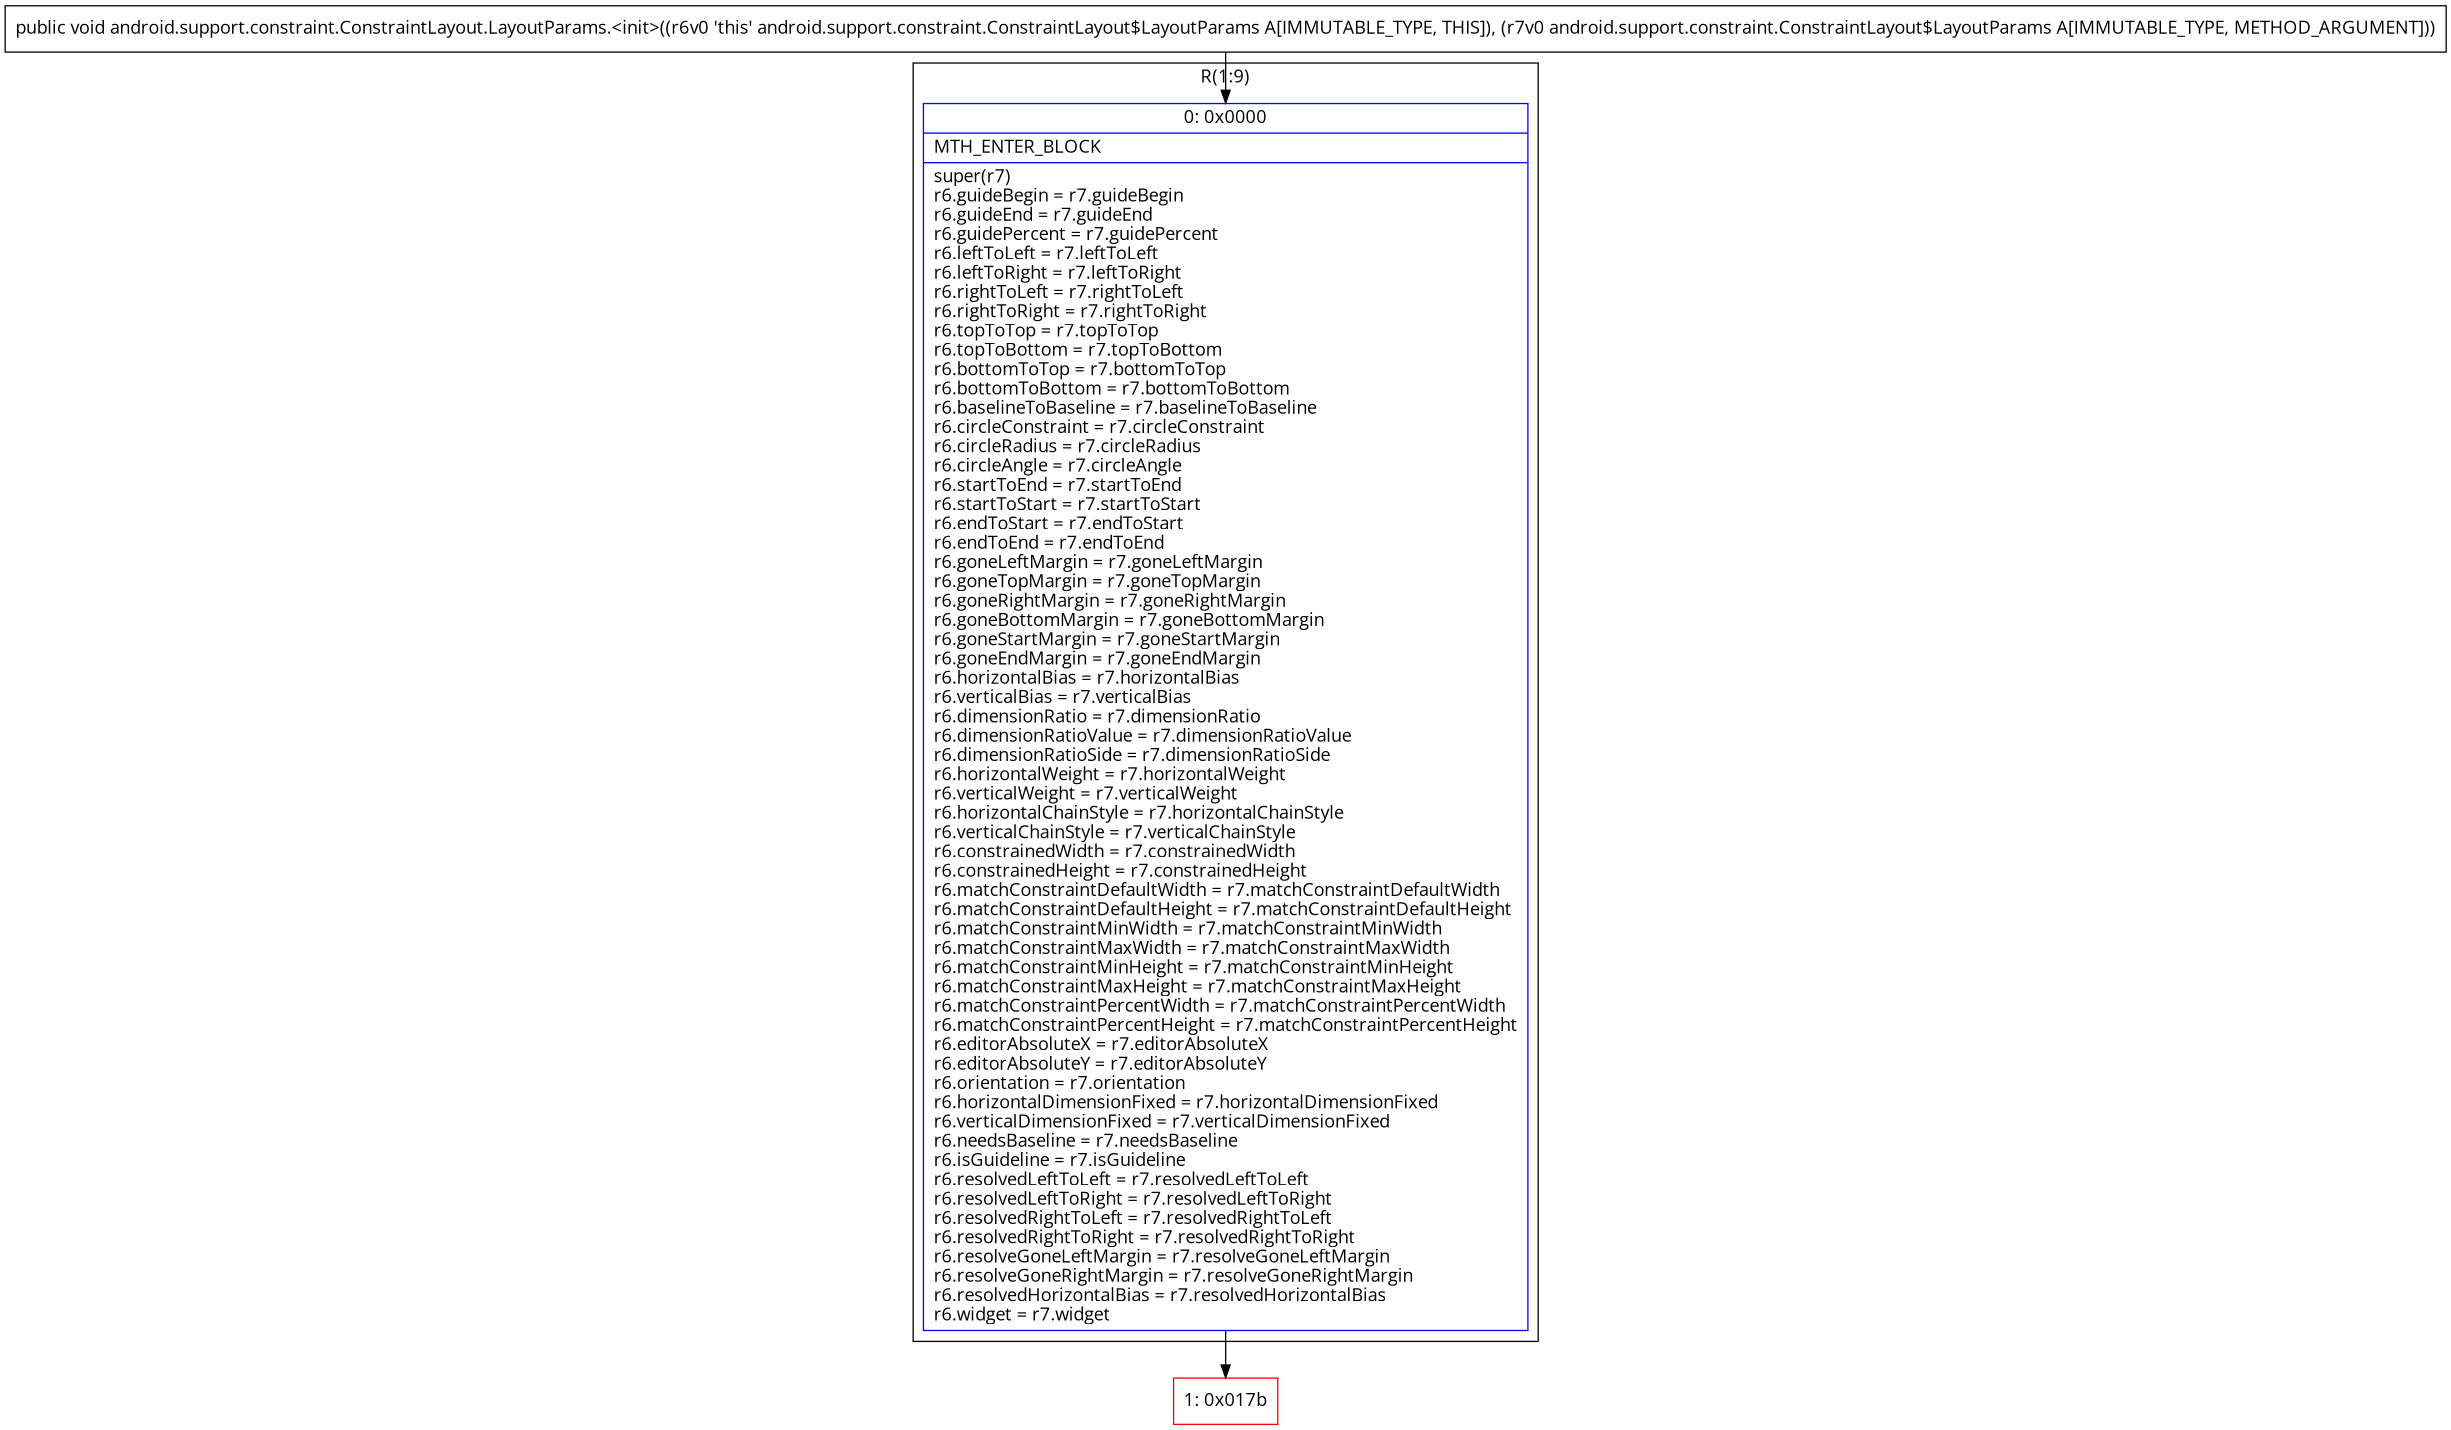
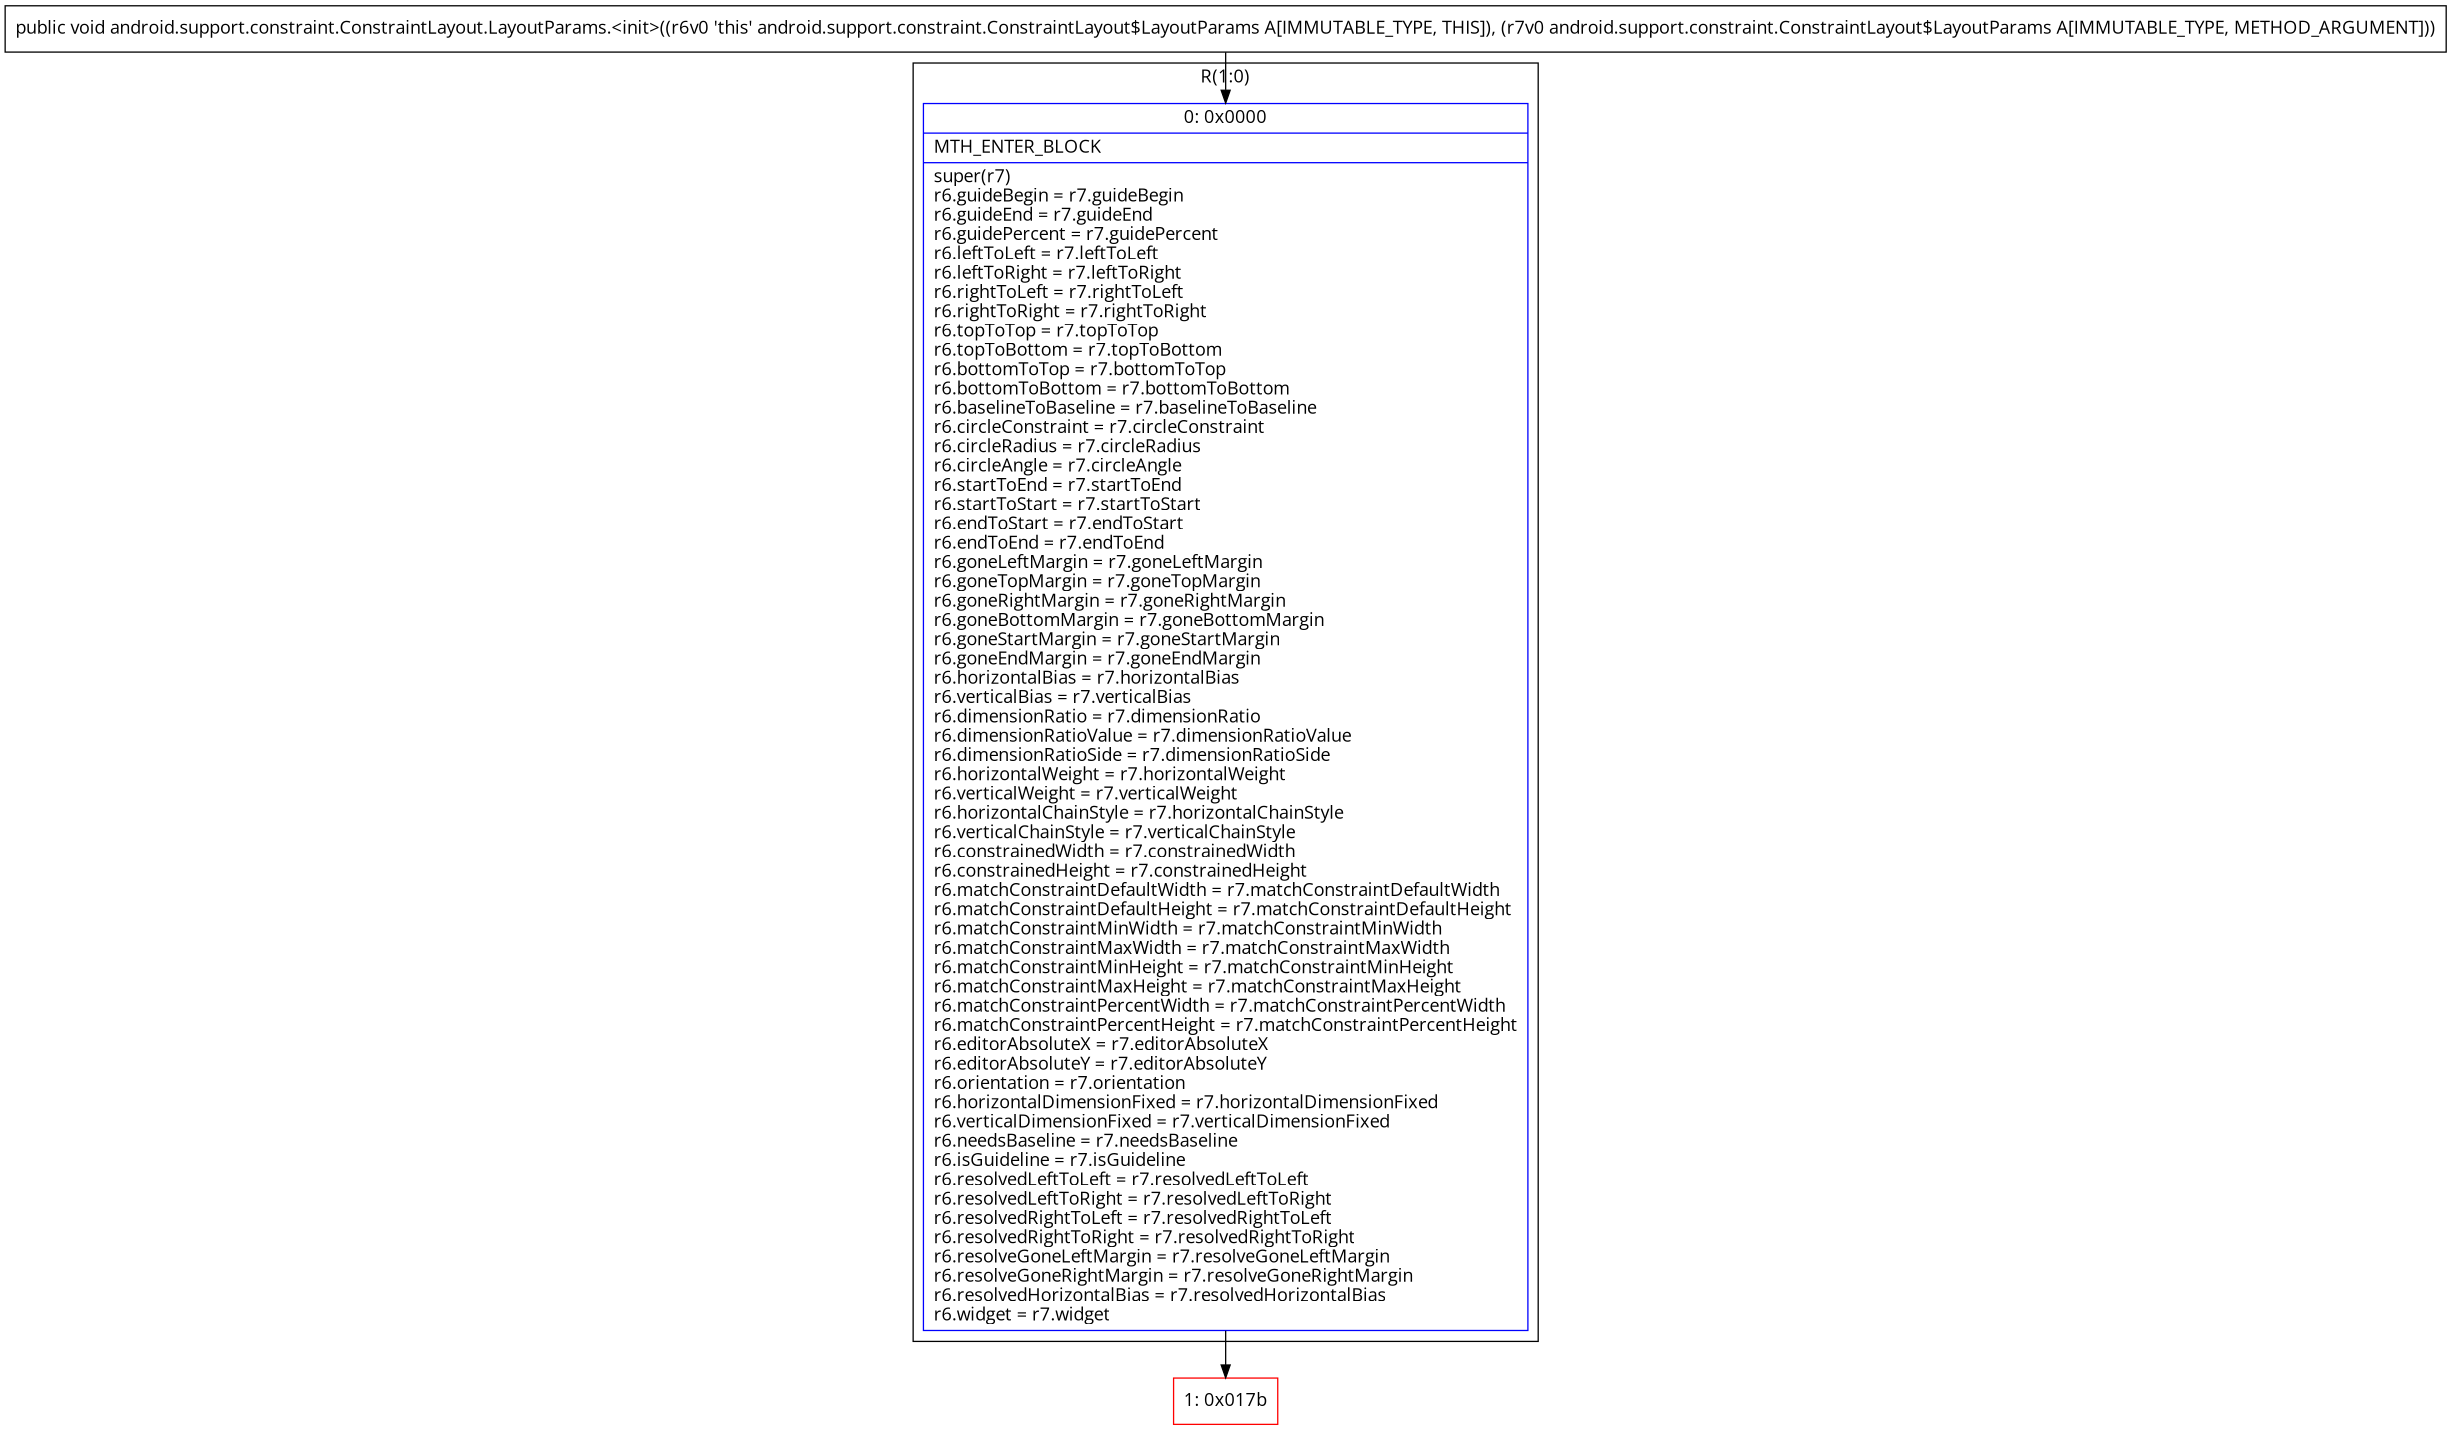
cluster "R(1:9)": label "R(1:9)" -> "R(1:0)"
